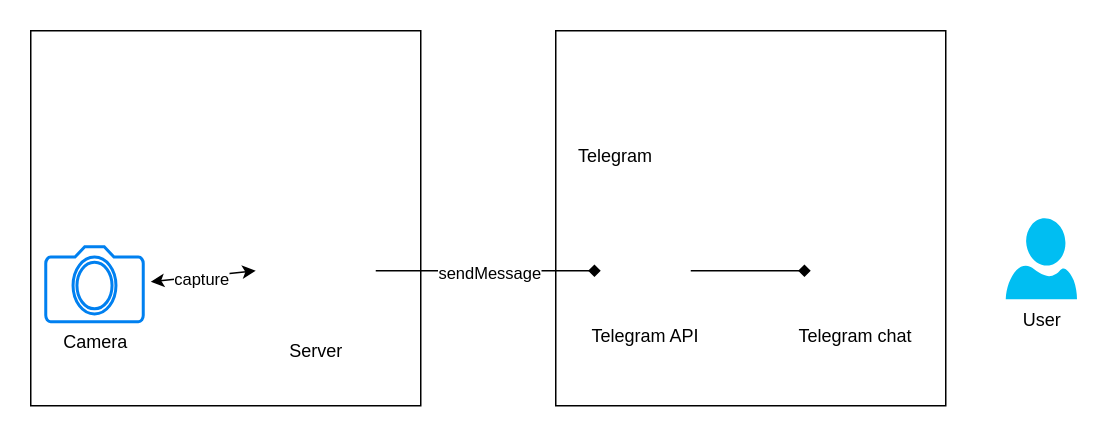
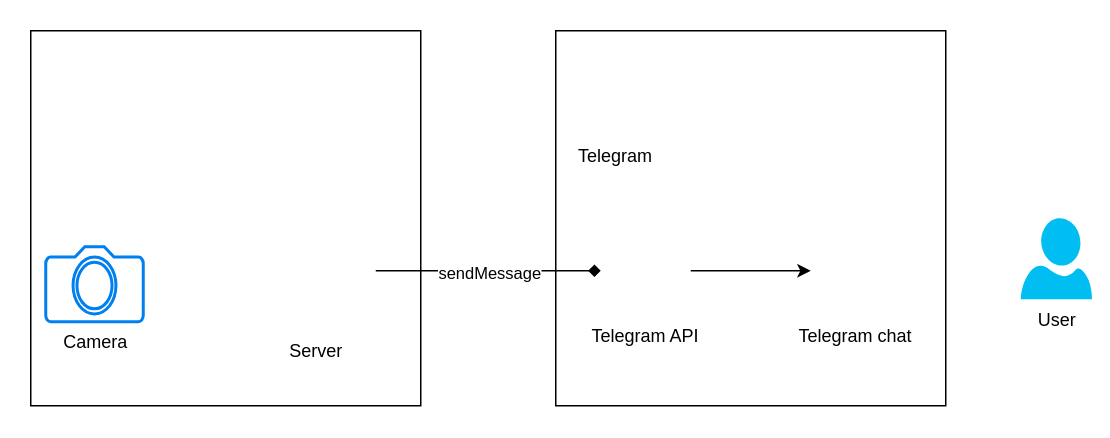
node "User": moved (1041, 259) -> (1056, 259)
edge "Telegram API" -> "Telegram chat": arrowhead diamond -> classic
edge "Server" -- "Camera": removed, label "capture"
